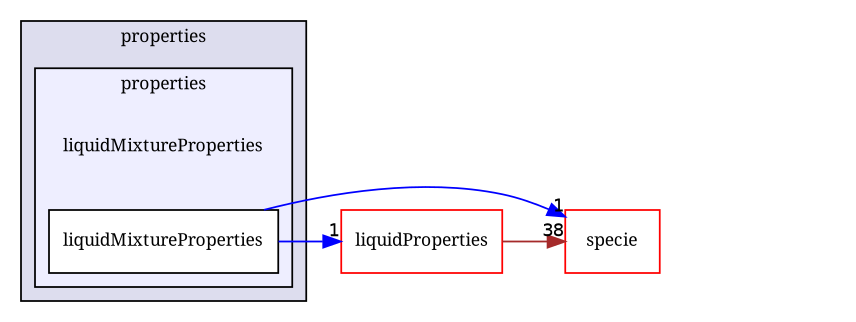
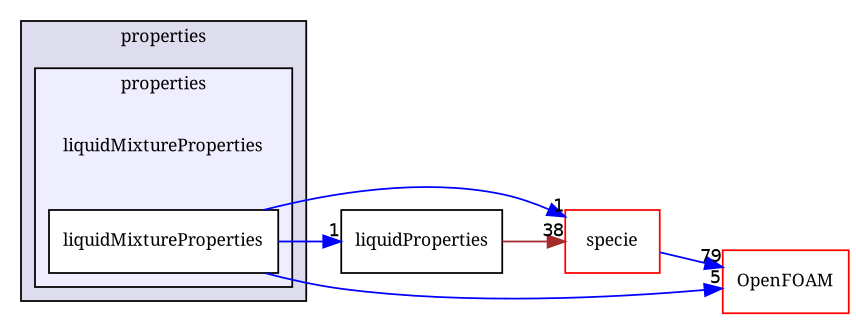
node "liquidProperties": color red -> black
node "OpenFOAM": added
